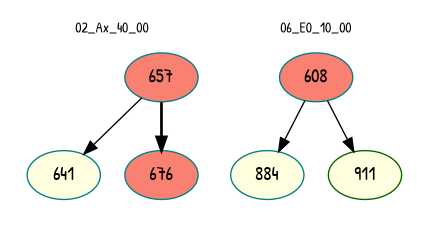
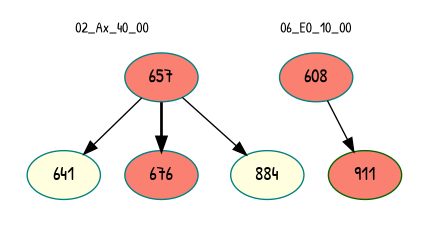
edge "608" -> "884": now "657" -> "884"
node "911": fillcolor lightyellow -> salmon
